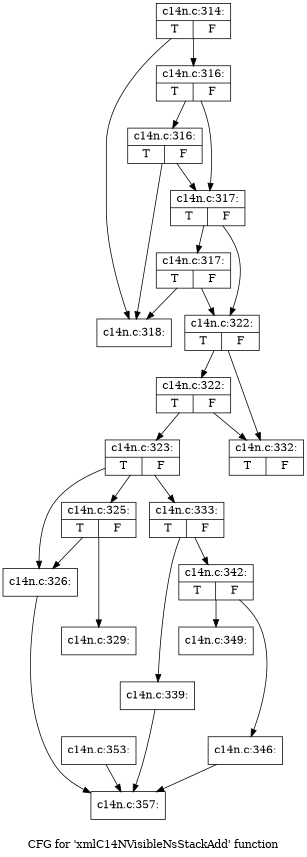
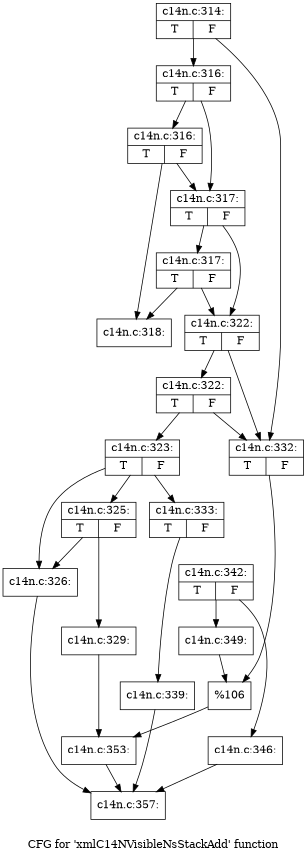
edge "c14n.c:314:" -> "c14n.c:318:": now "c14n.c:314:" -> "c14n.c:332:"
edge "c14n.c:333:" -> "c14n.c:342:": removed
edge "c14n.c:329:" -> "c14n.c:353:": added
node "%106": added
